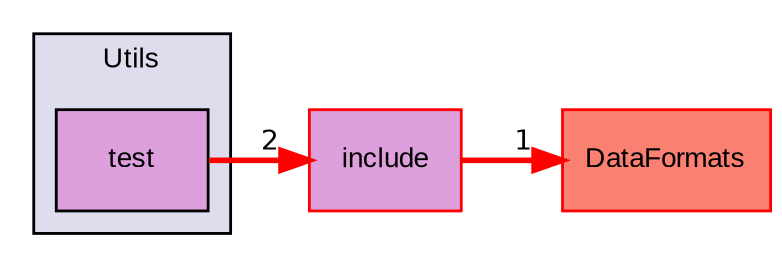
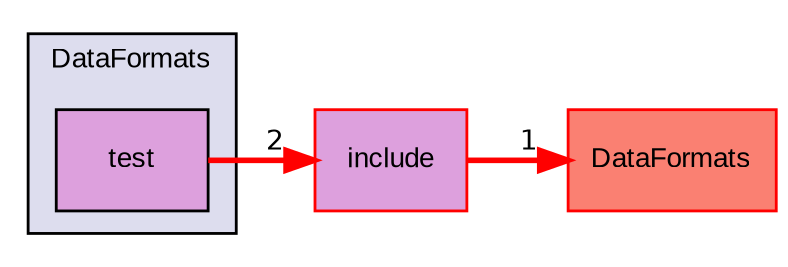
cluster "Utils": label "Utils" -> "DataFormats"
